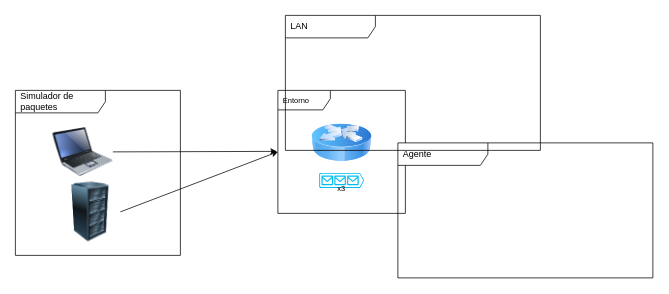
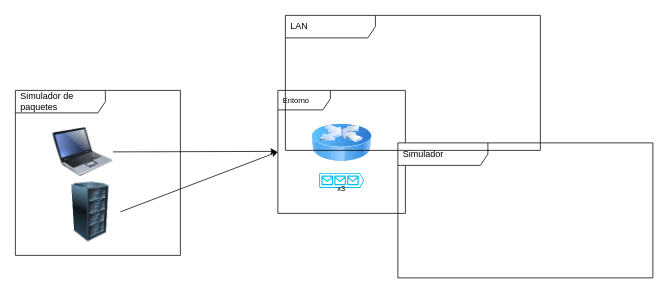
node "Agente": label "Agente" -> "Simulador"
